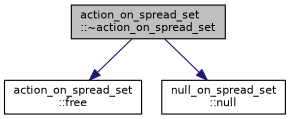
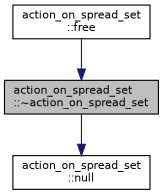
edge "action_on_spread_set ::~action_on_spread_set" -> "action_on_spread_set ::free": reversed
node "null_on_spread_set ::null": label "null_on_spread_set ::null" -> "action_on_spread_set ::null"
